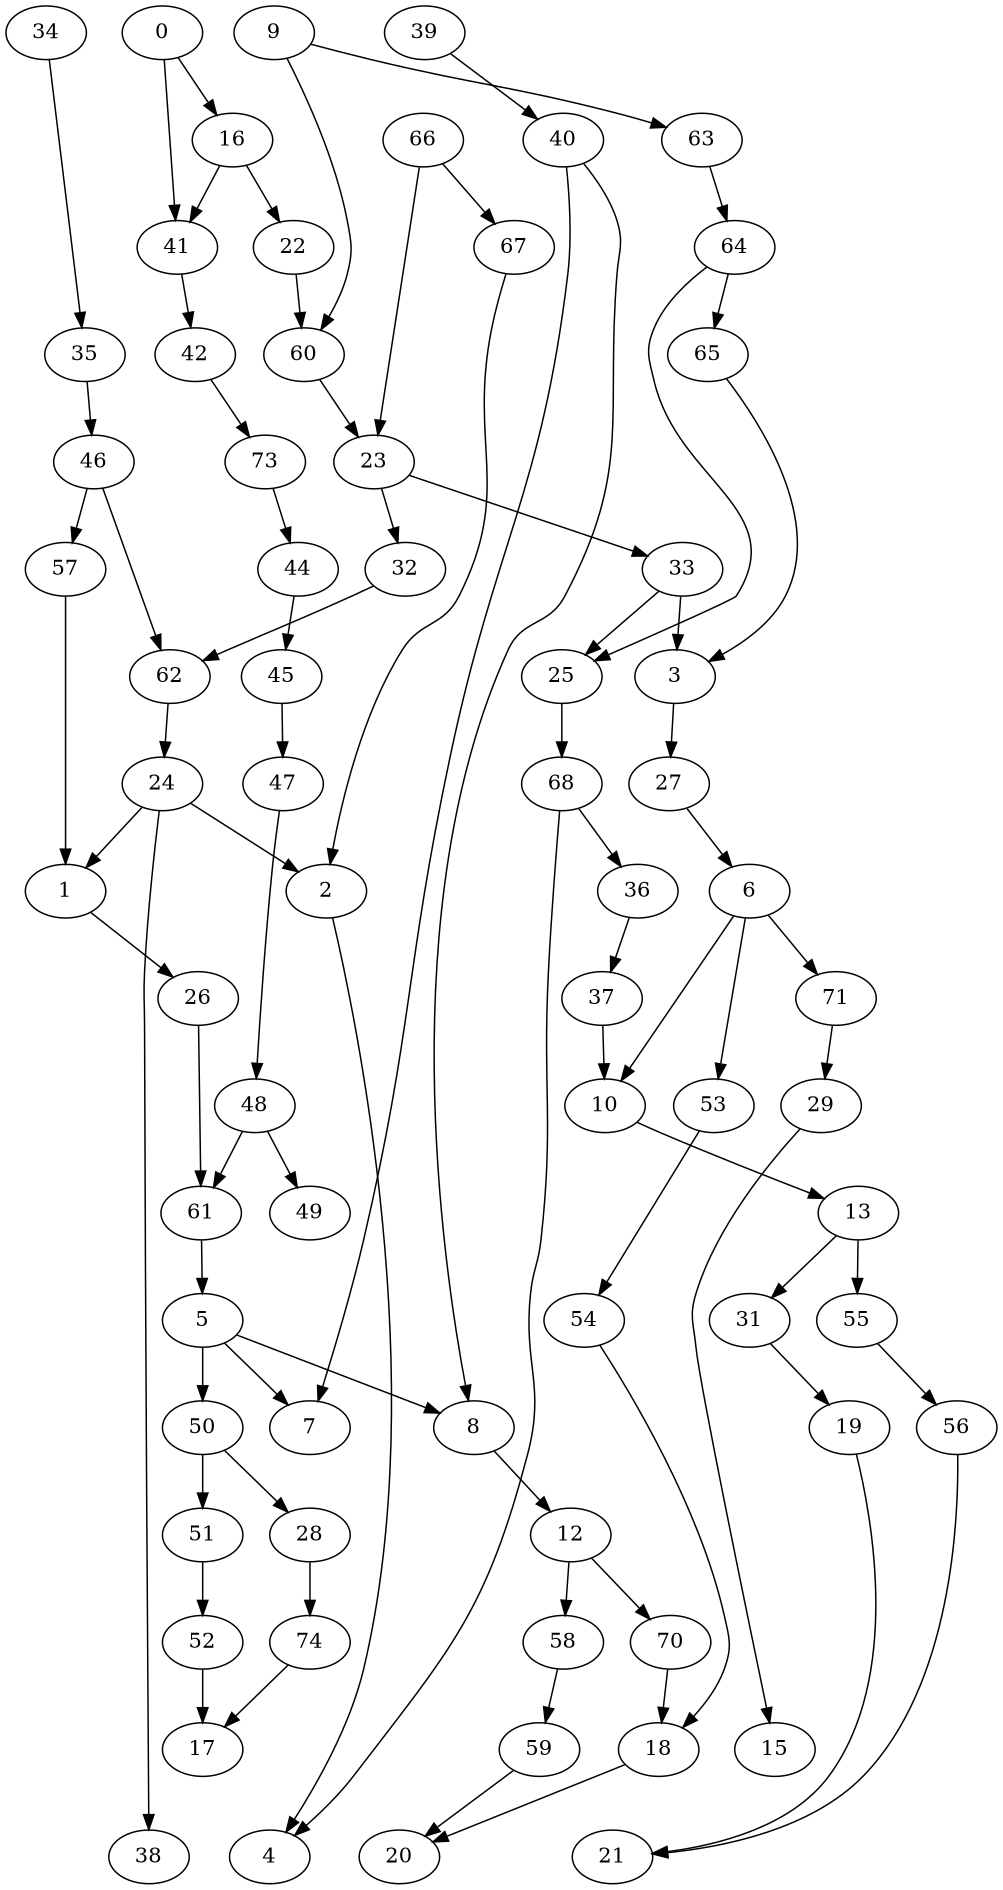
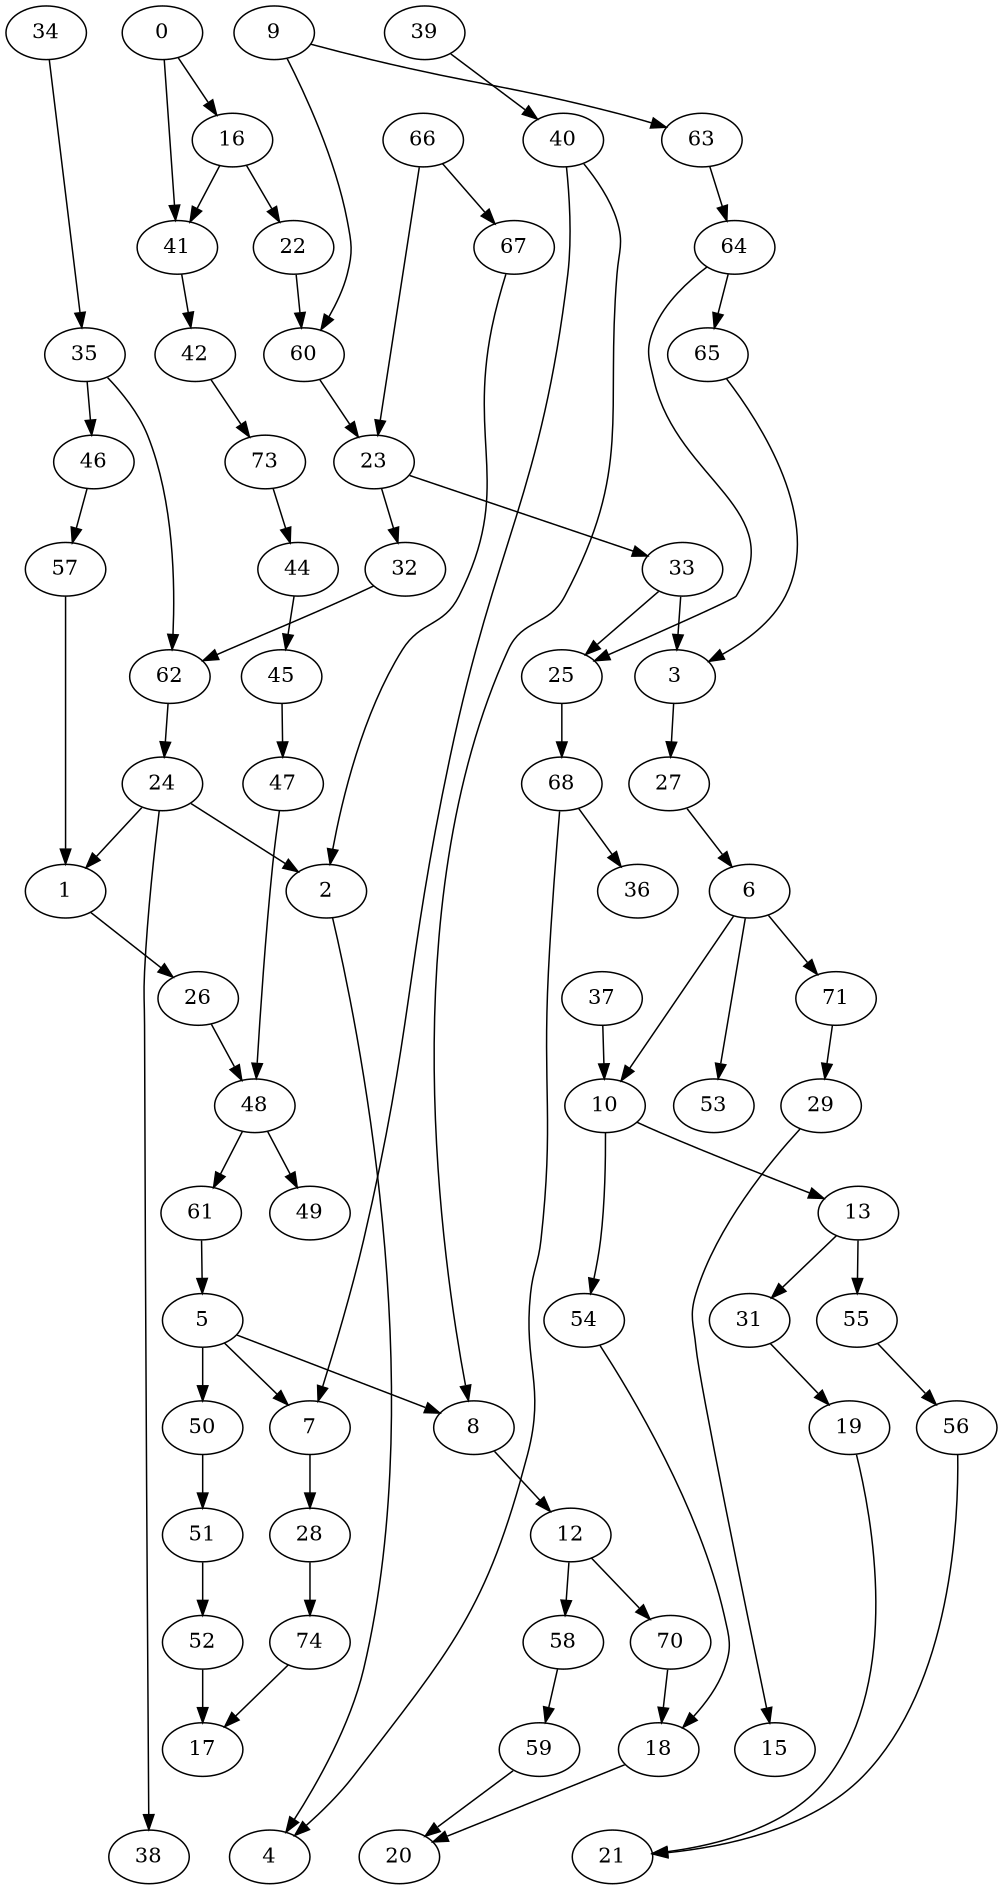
edge "46" -> "62": now "35" -> "62"
edge "36" -> "37": removed
edge "26" -> "61": now "26" -> "48"
edge "53" -> "54": now "10" -> "54"
edge "50" -> "28": now "7" -> "28"
